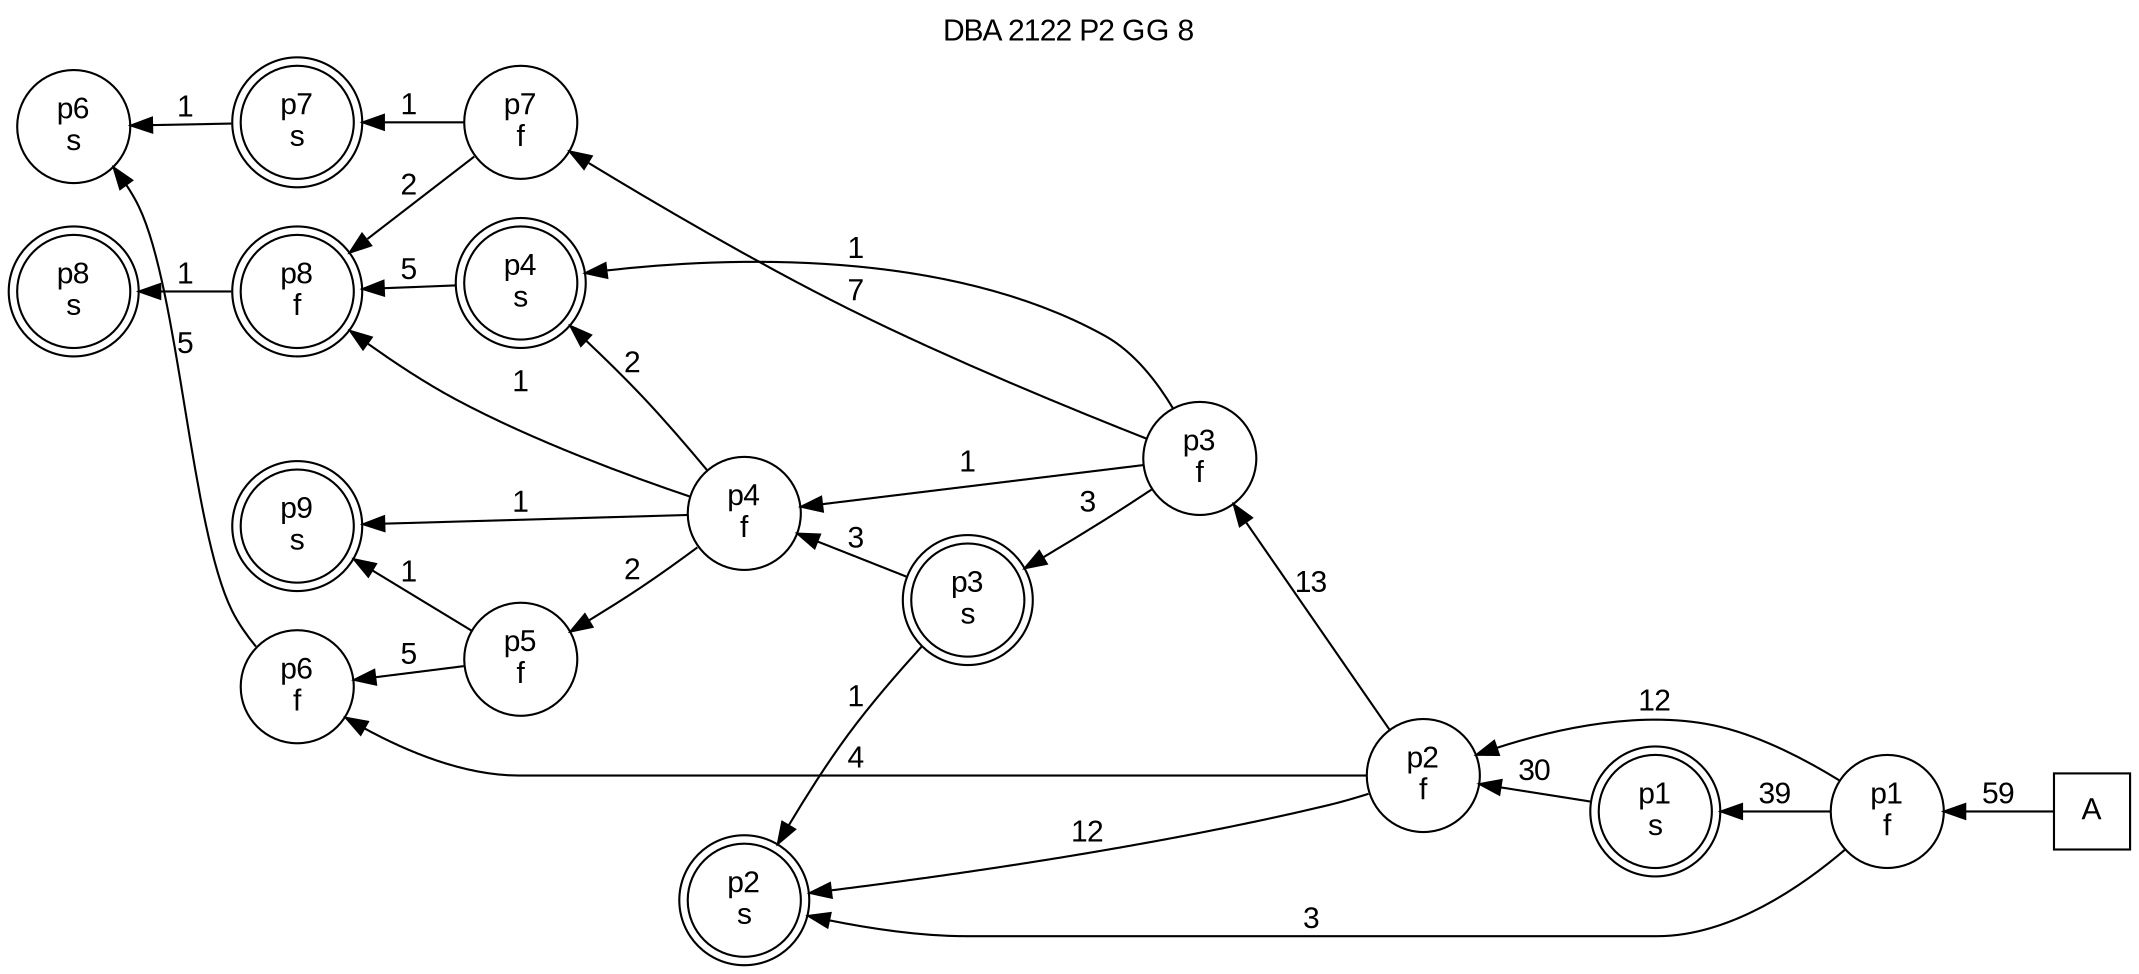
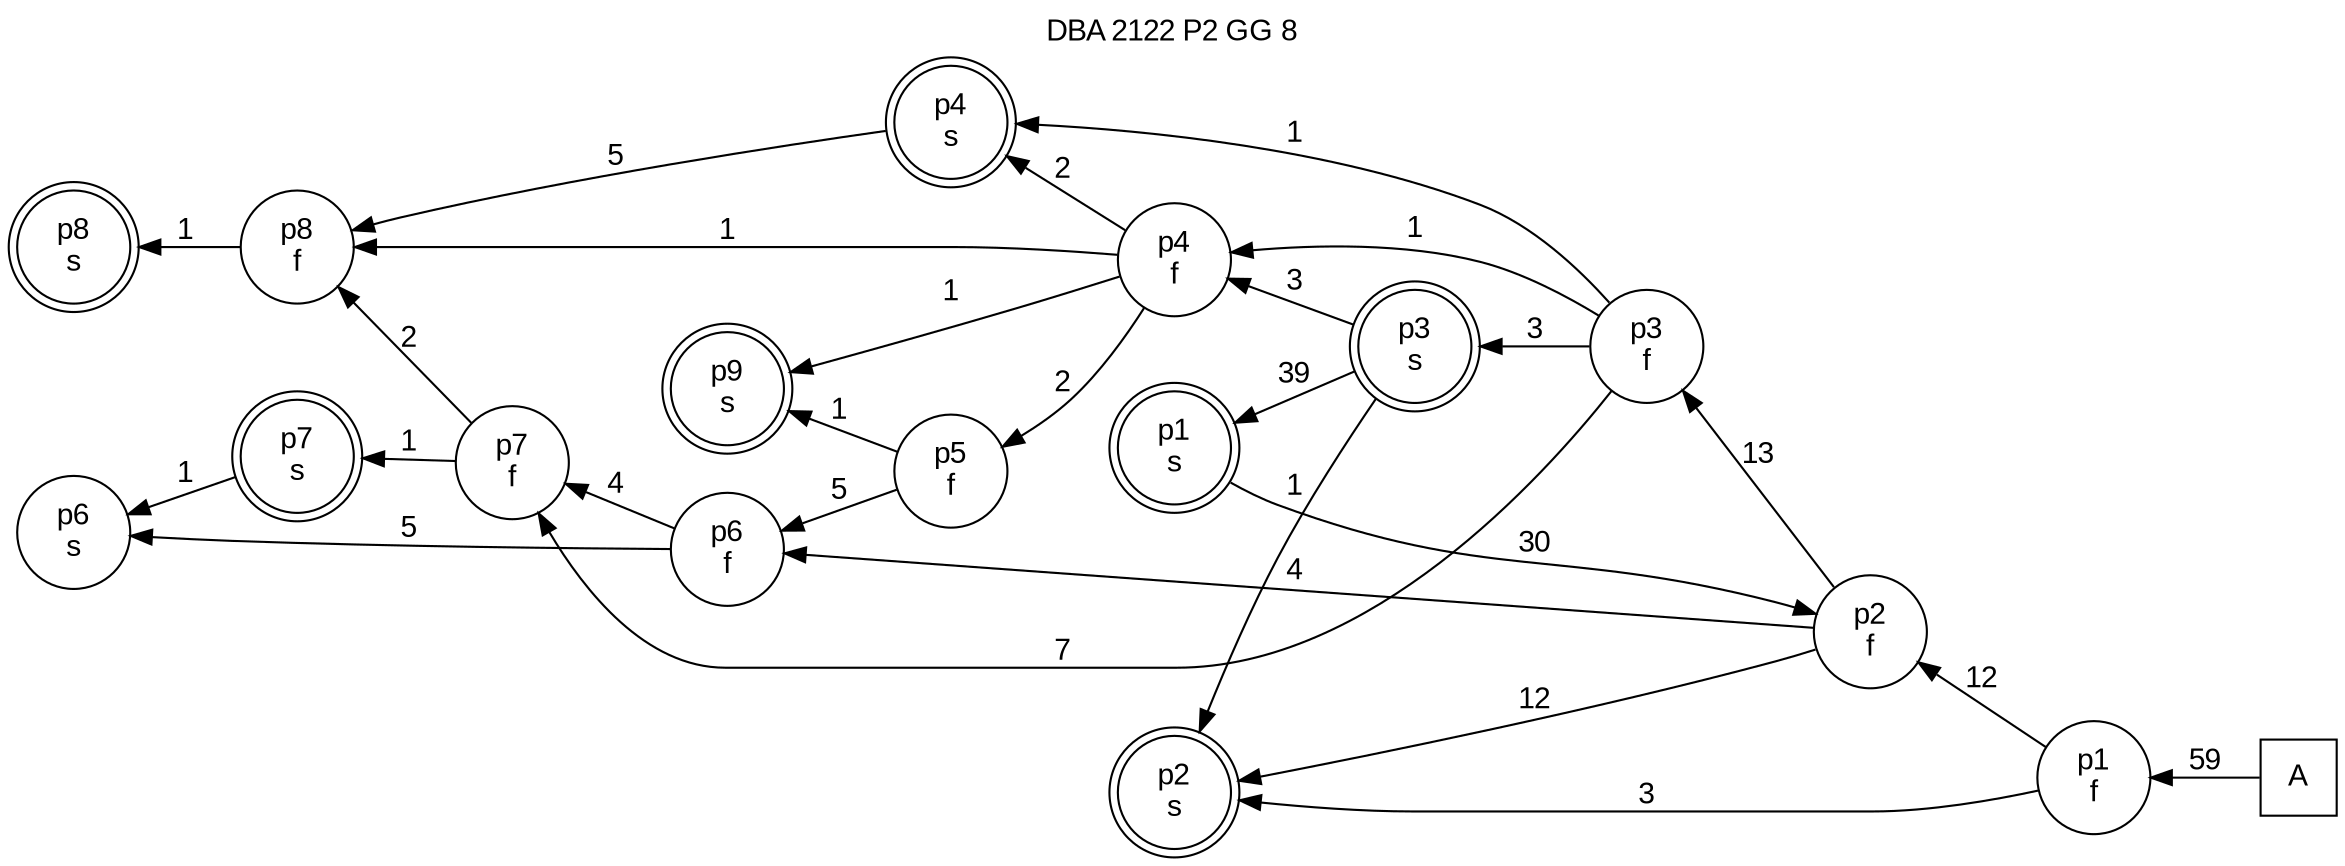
node "p8 f": shape doublecircle -> circle
edge "p6 f" -> "p7 f": added, label "4"
edge "p1 f" -> "p1 s": now "p3 s" -> "p1 s"
